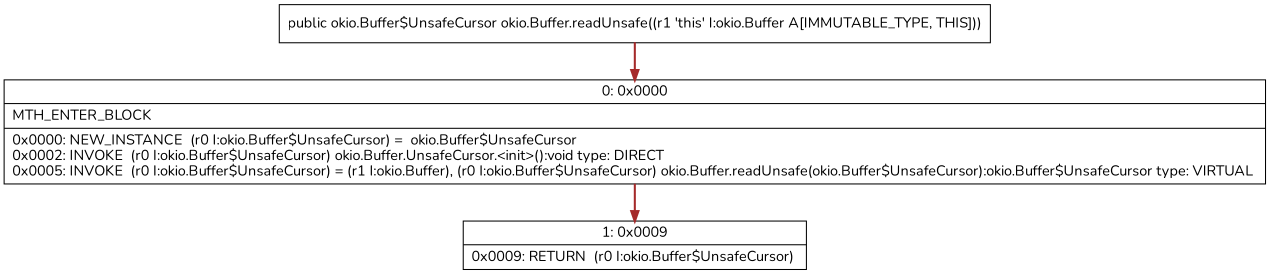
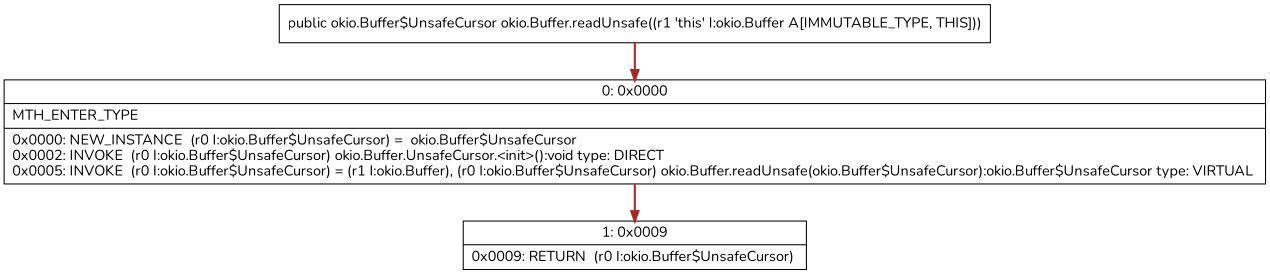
node "0: 0x0000": text "MTH_ENTER_BLOCK" -> "MTH_ENTER_TYPE"
